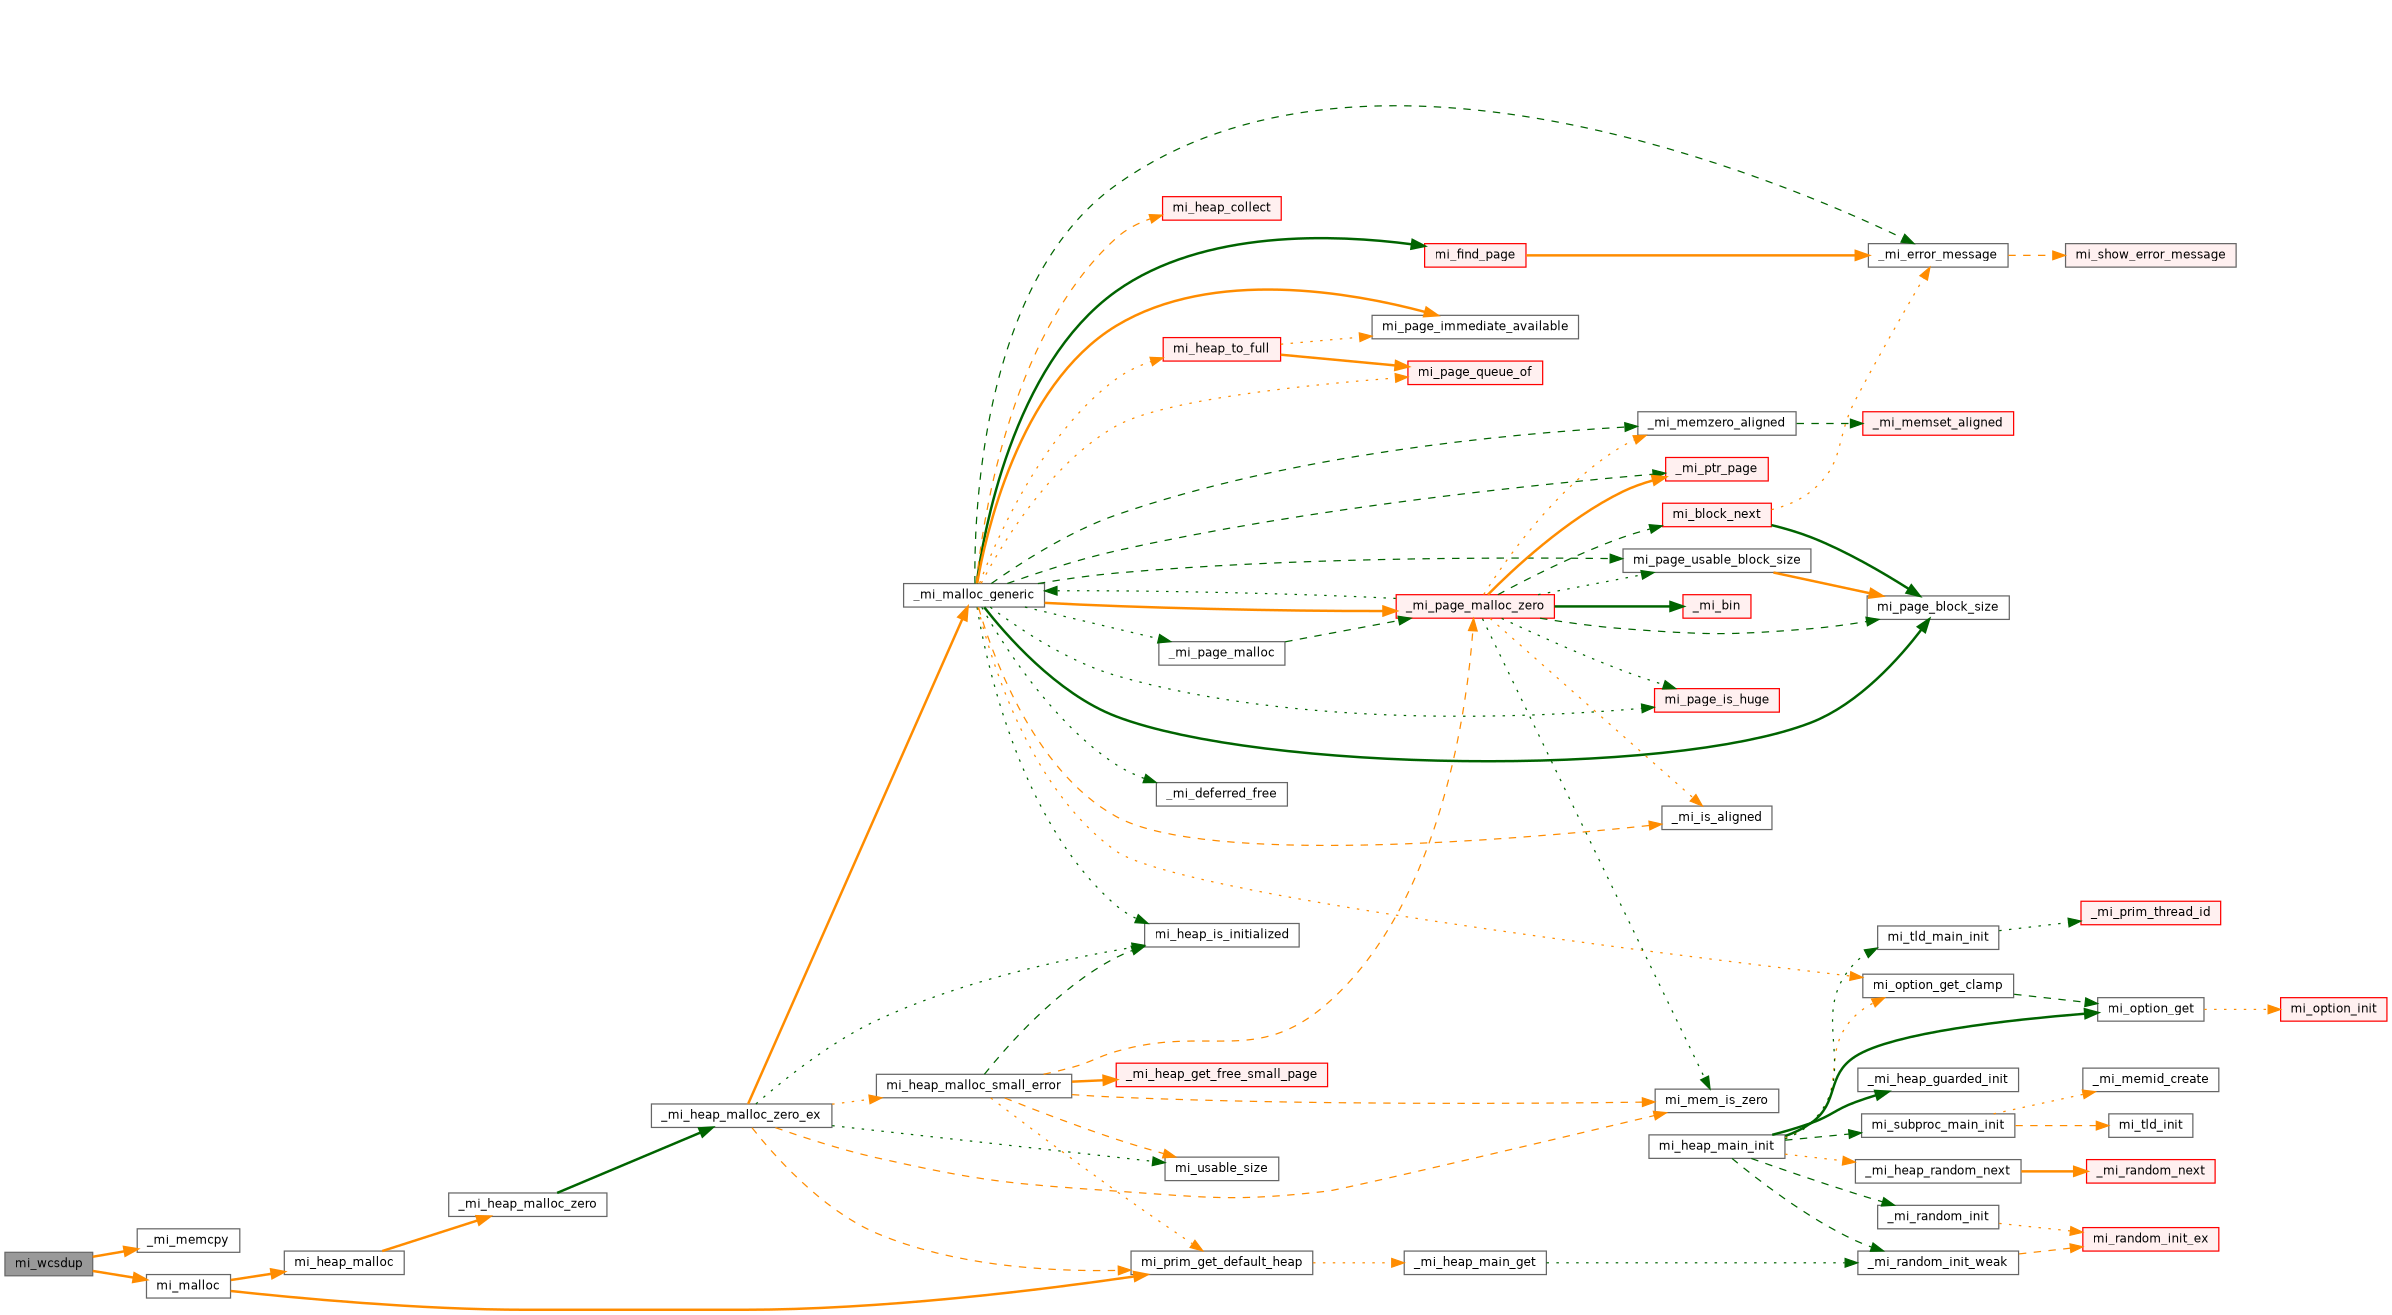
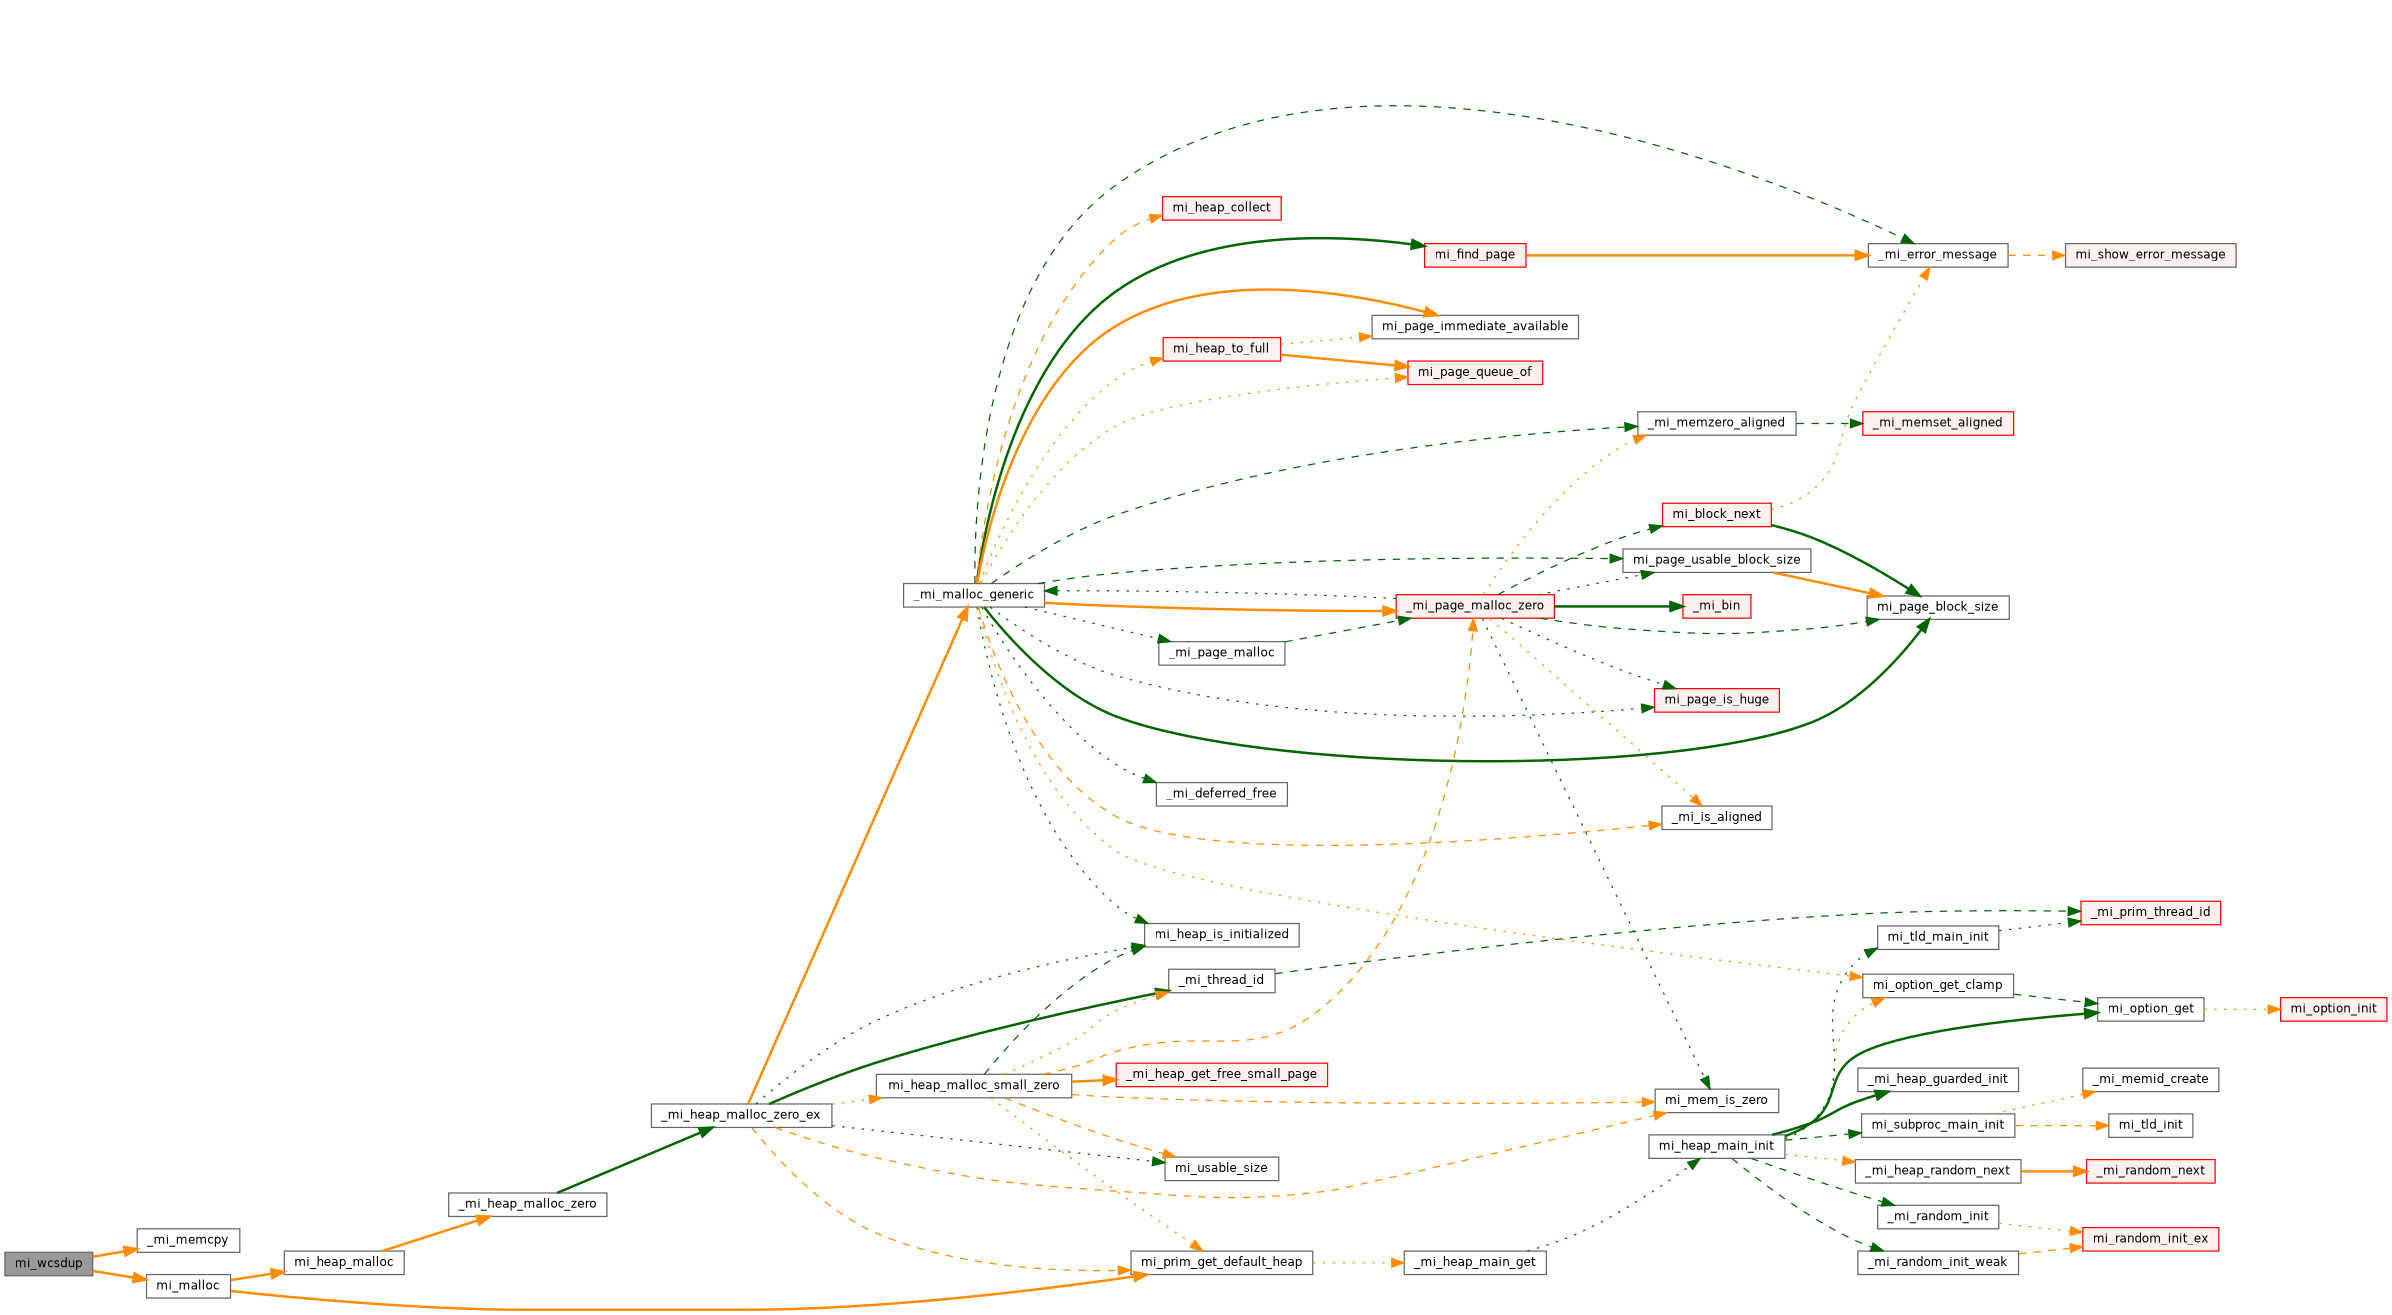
node "_mi_ptr_page": removed
node "_mi_thread_id": added
node "mi_heap_malloc_small_error": label "mi_heap_malloc_small_error" -> "mi_heap_malloc_small_zero"
edge "_mi_heap_main_get" -> "_mi_random_init_weak": now "_mi_heap_main_get" -> "mi_heap_main_init"
